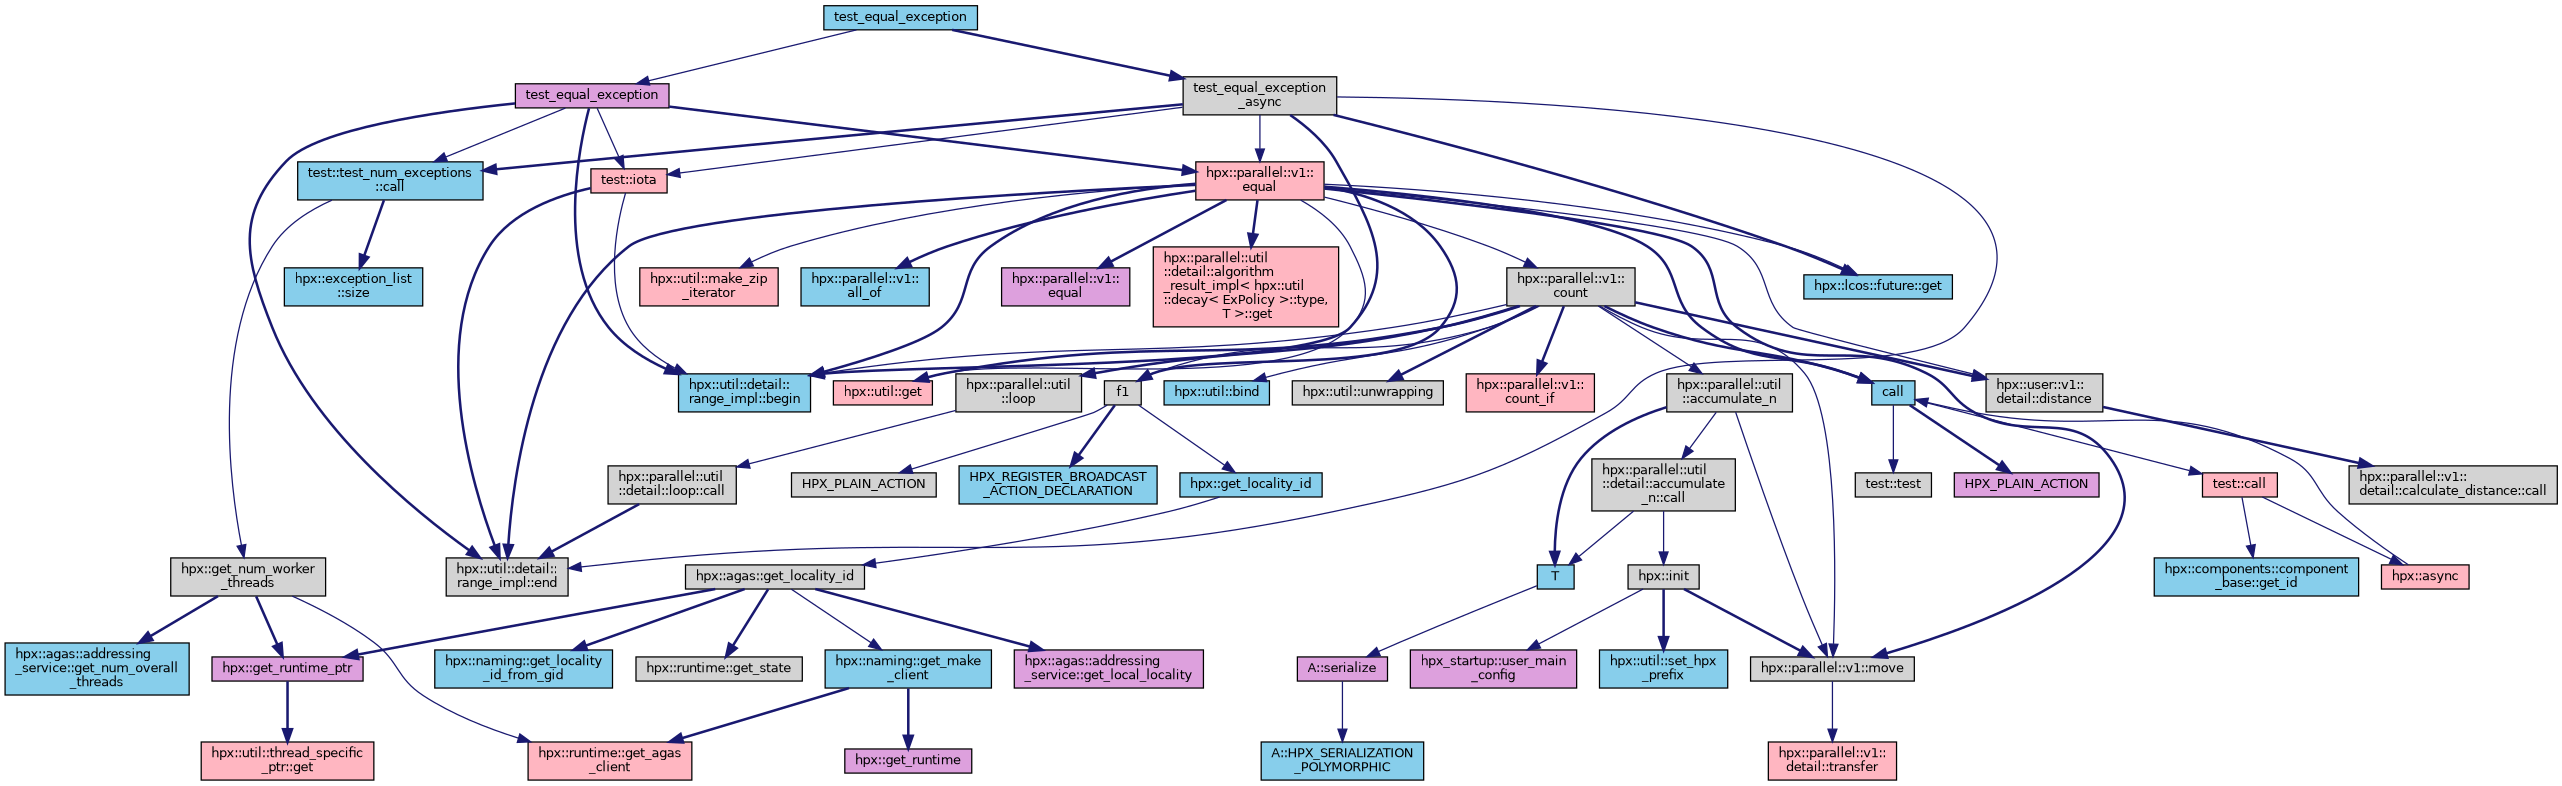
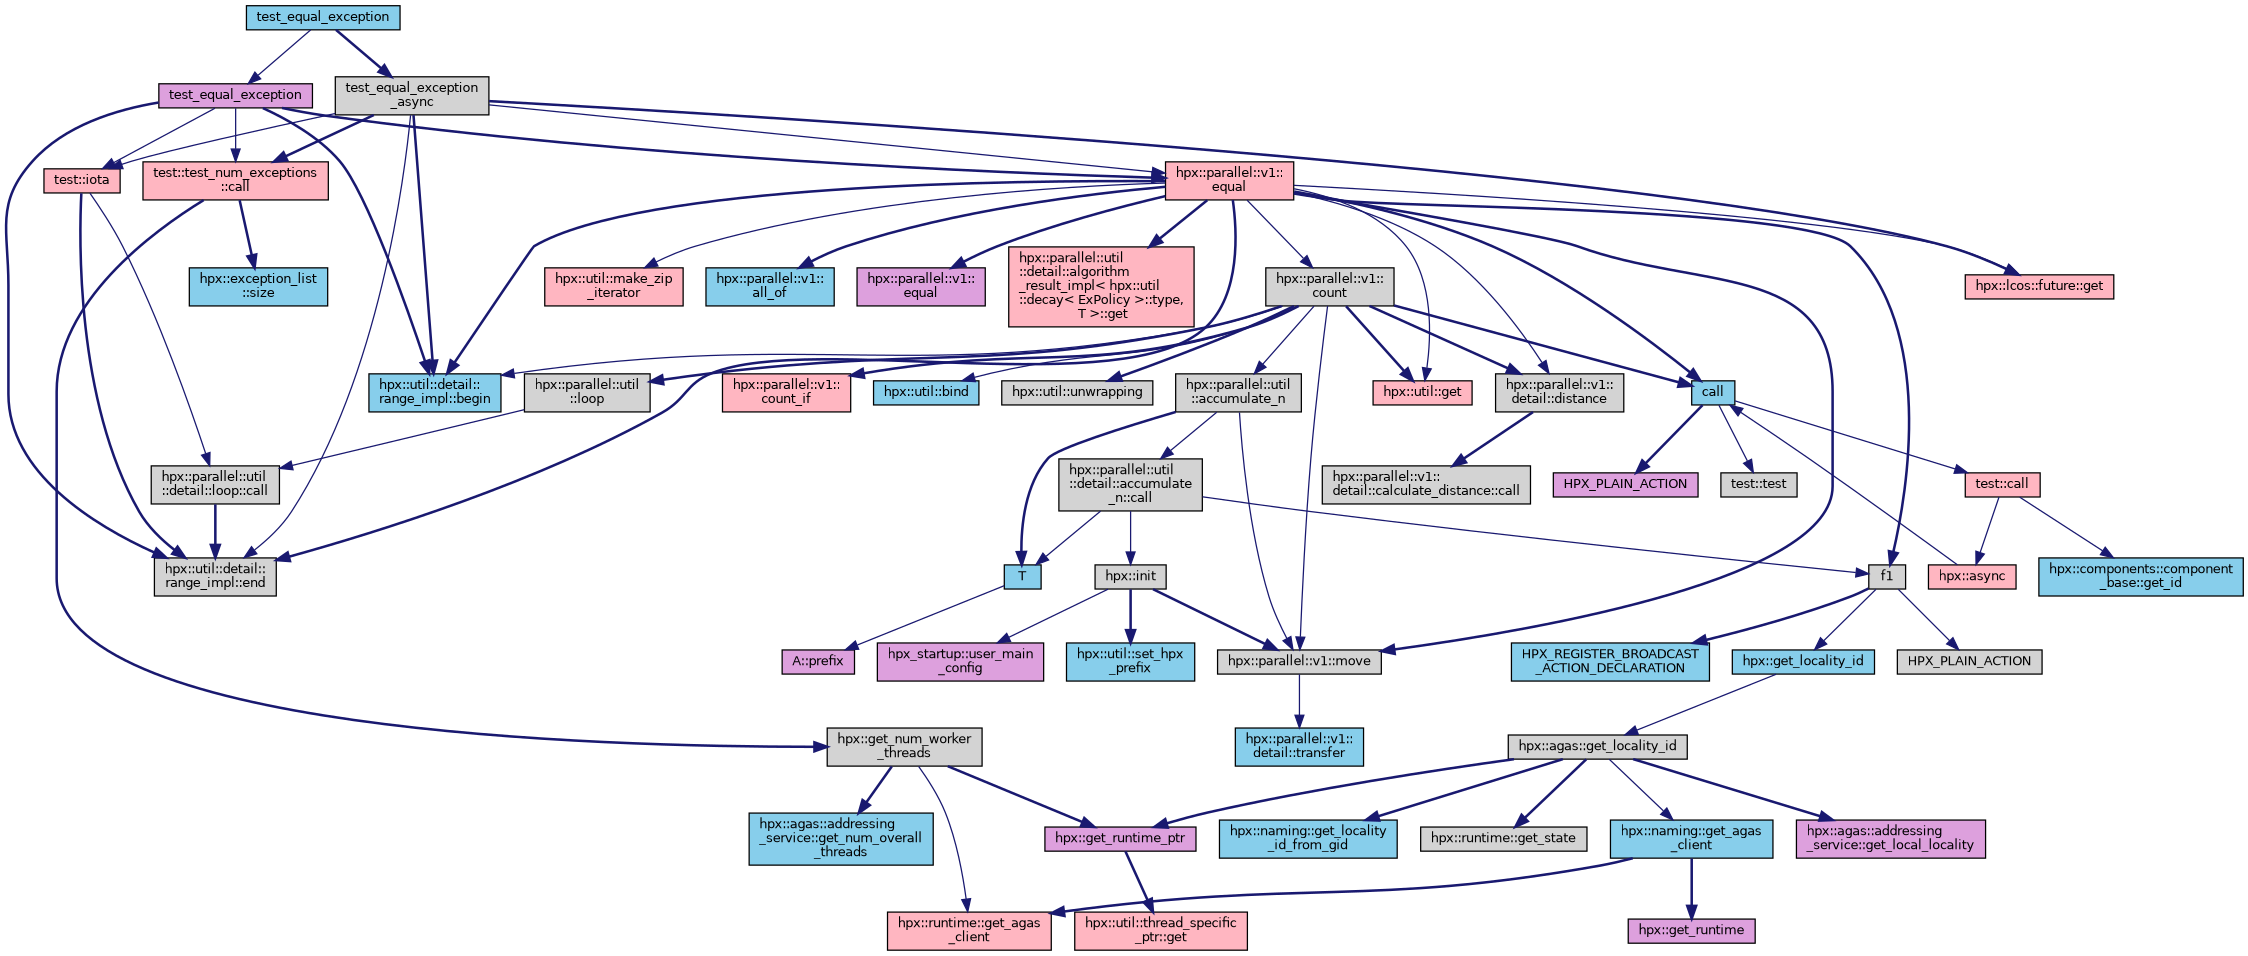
node "test::test_num_exceptions ::call": fillcolor skyblue -> lightpink
node "hpx::lcos::future::get": fillcolor skyblue -> lightpink
edge "test::iota" -> "hpx::util::detail:: range_impl::begin": now "test::iota" -> "hpx::parallel::util ::detail::loop::call"
edge "hpx::parallel::v1:: count" -> "f1": now "hpx::parallel::util ::detail::accumulate _n::call" -> "f1"
edge "test::test_num_exceptions ::call" -> "hpx::get_num_worker _threads": style solid -> bold
node "hpx::user::v1:: detail::distance": label "hpx::user::v1:: detail::distance" -> "hpx::parallel::v1:: detail::distance"
node "hpx::naming::get_make _client": label "hpx::naming::get_make _client" -> "hpx::naming::get_agas _client"
node "A::serialize": label "A::serialize" -> "A::prefix"
node "A::HPX_SERIALIZATION _POLYMORPHIC": removed
node "hpx::parallel::v1:: detail::transfer": fillcolor lightpink -> skyblue
